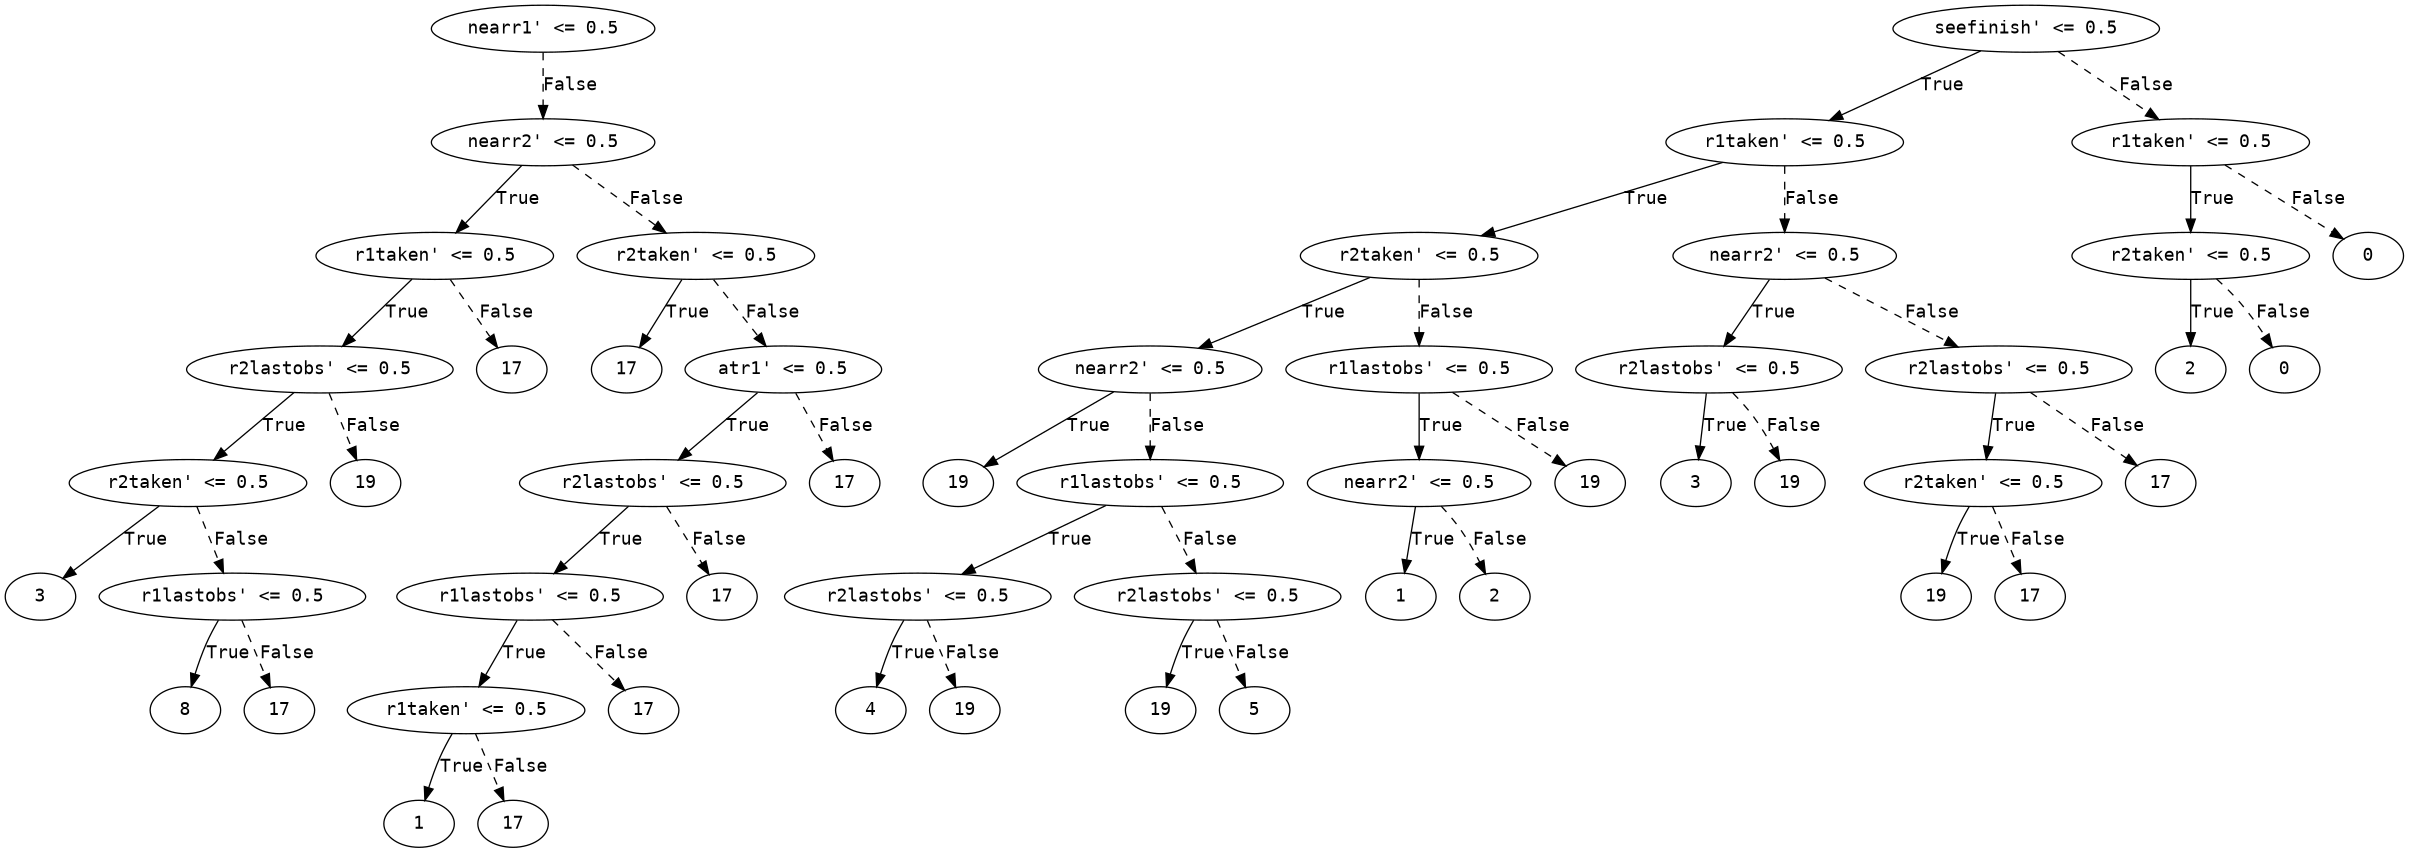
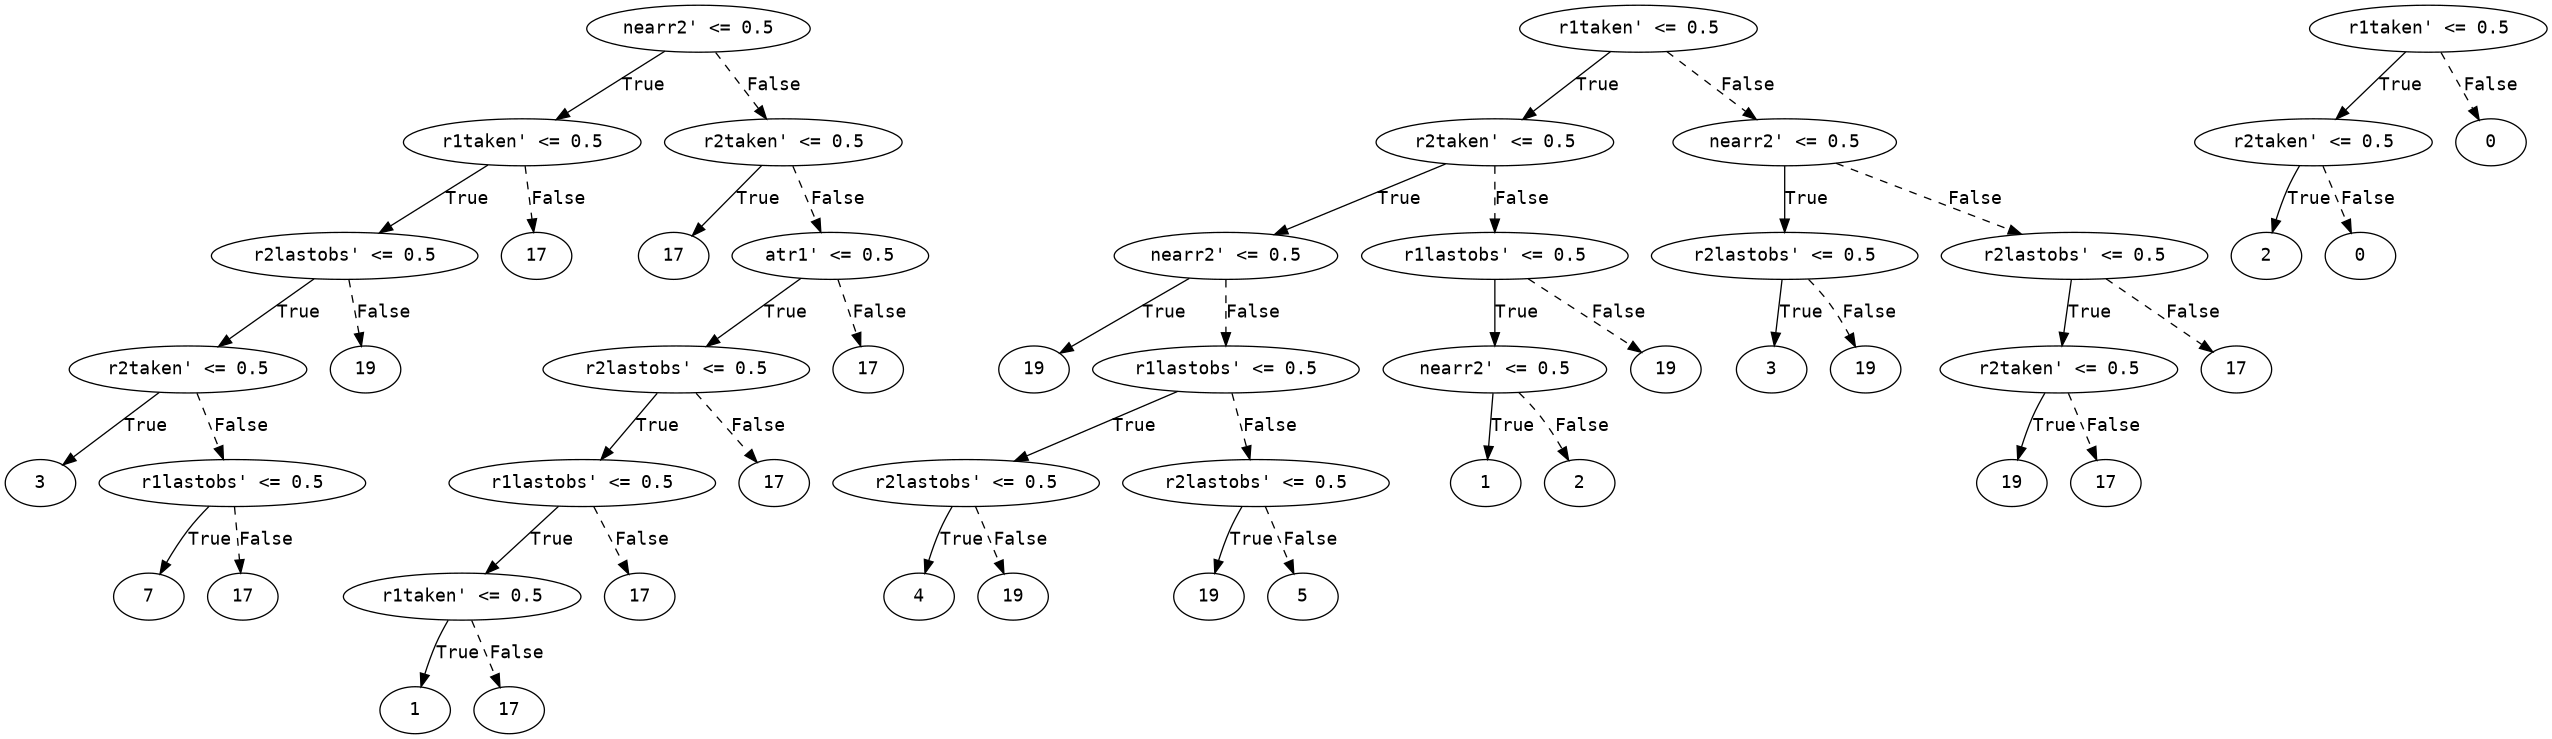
node "nearr1' <= 0.5": removed
node "seefinish' <= 0.5": removed
node "8": label "8" -> "7"
